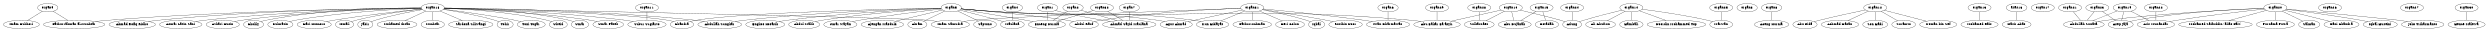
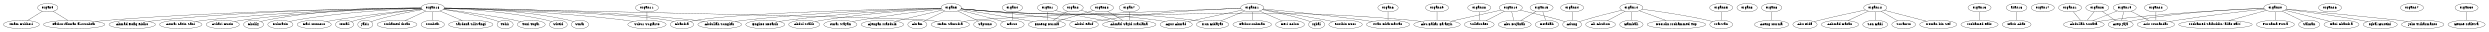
node "Umar Patek": removed
node "Maulana": label "Maulana" -> "Harun"
